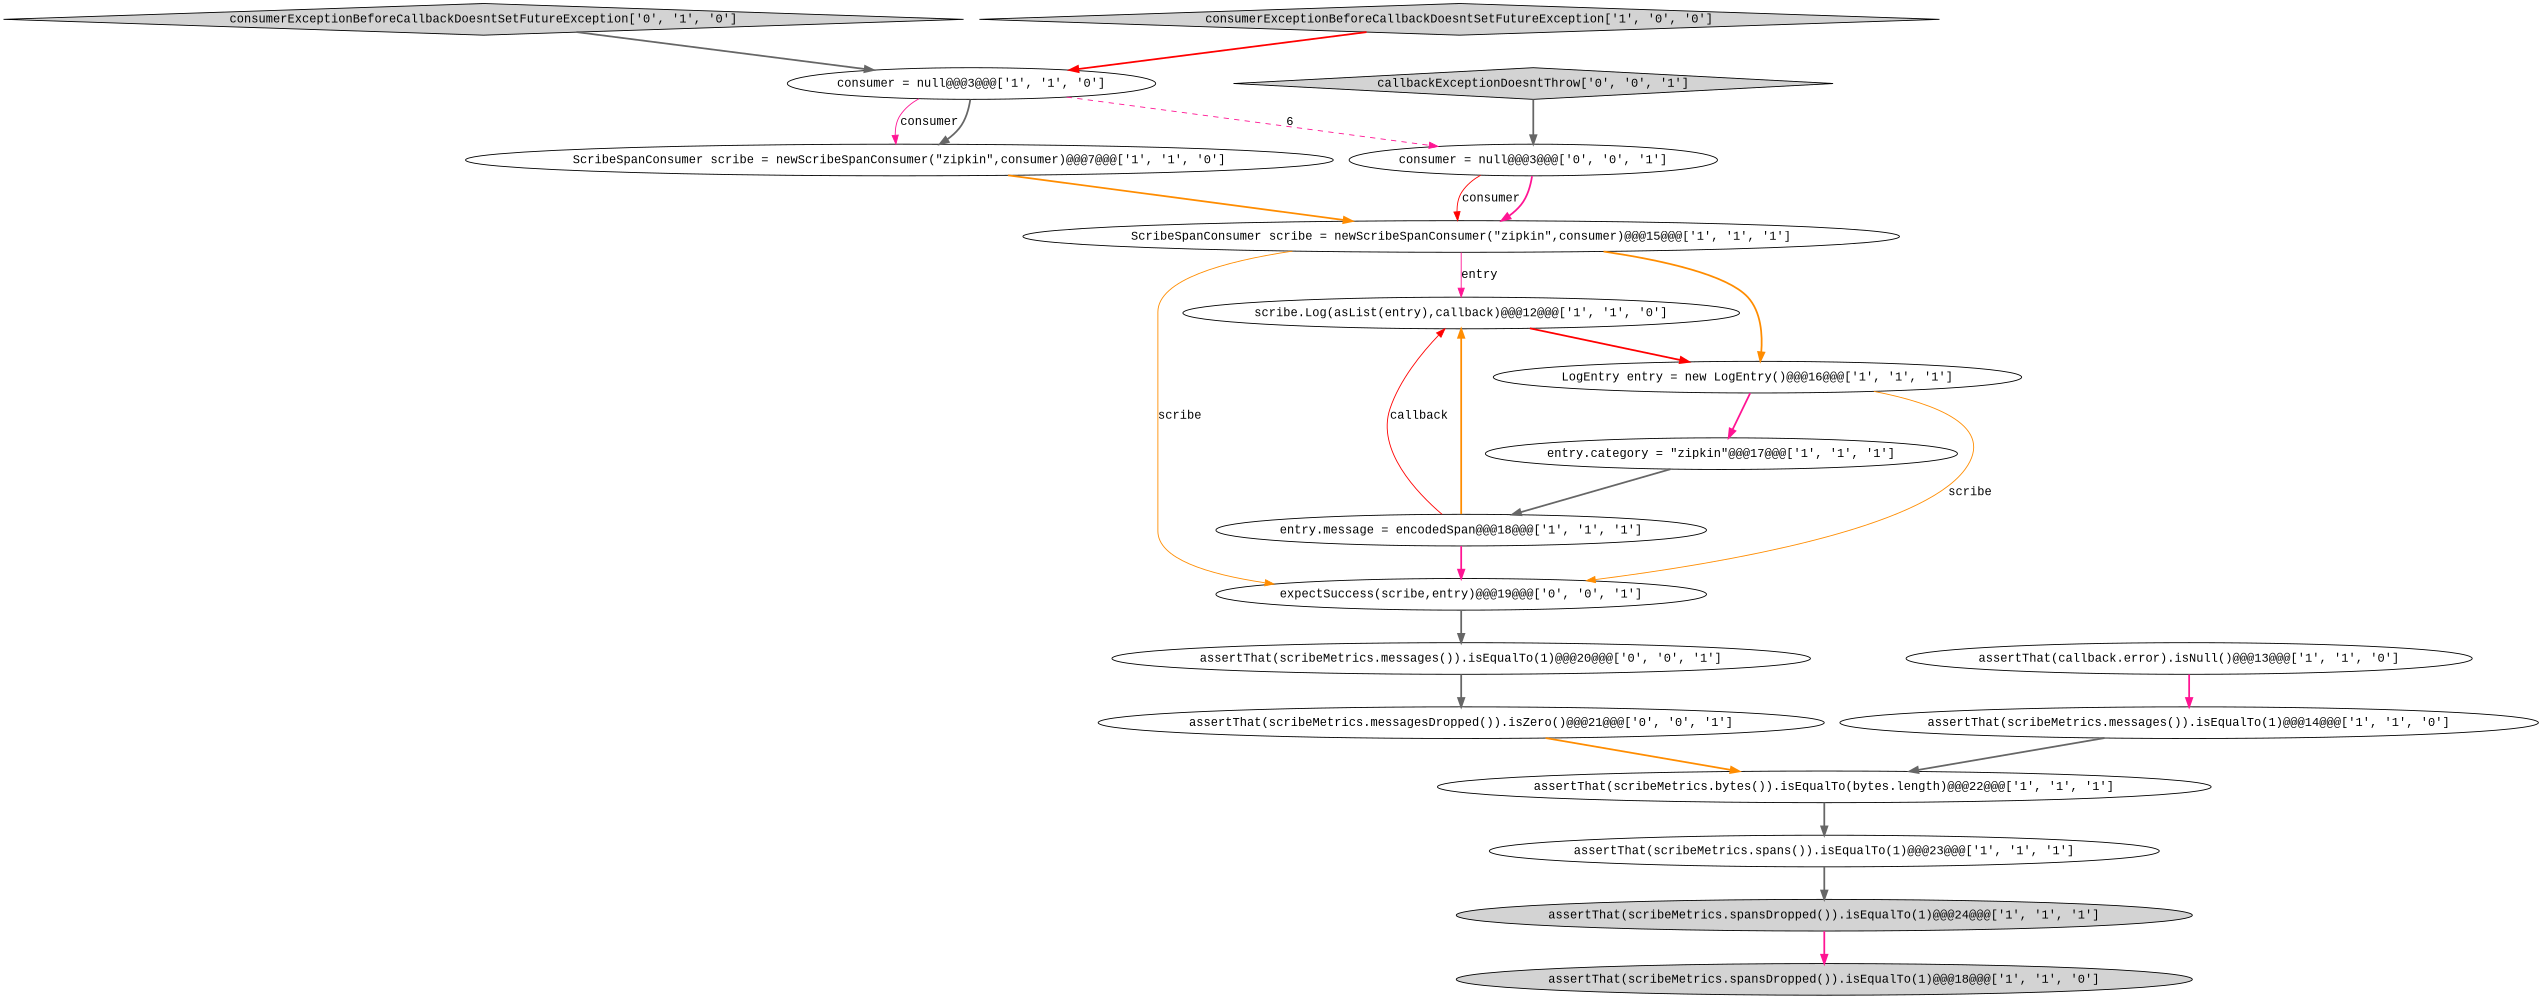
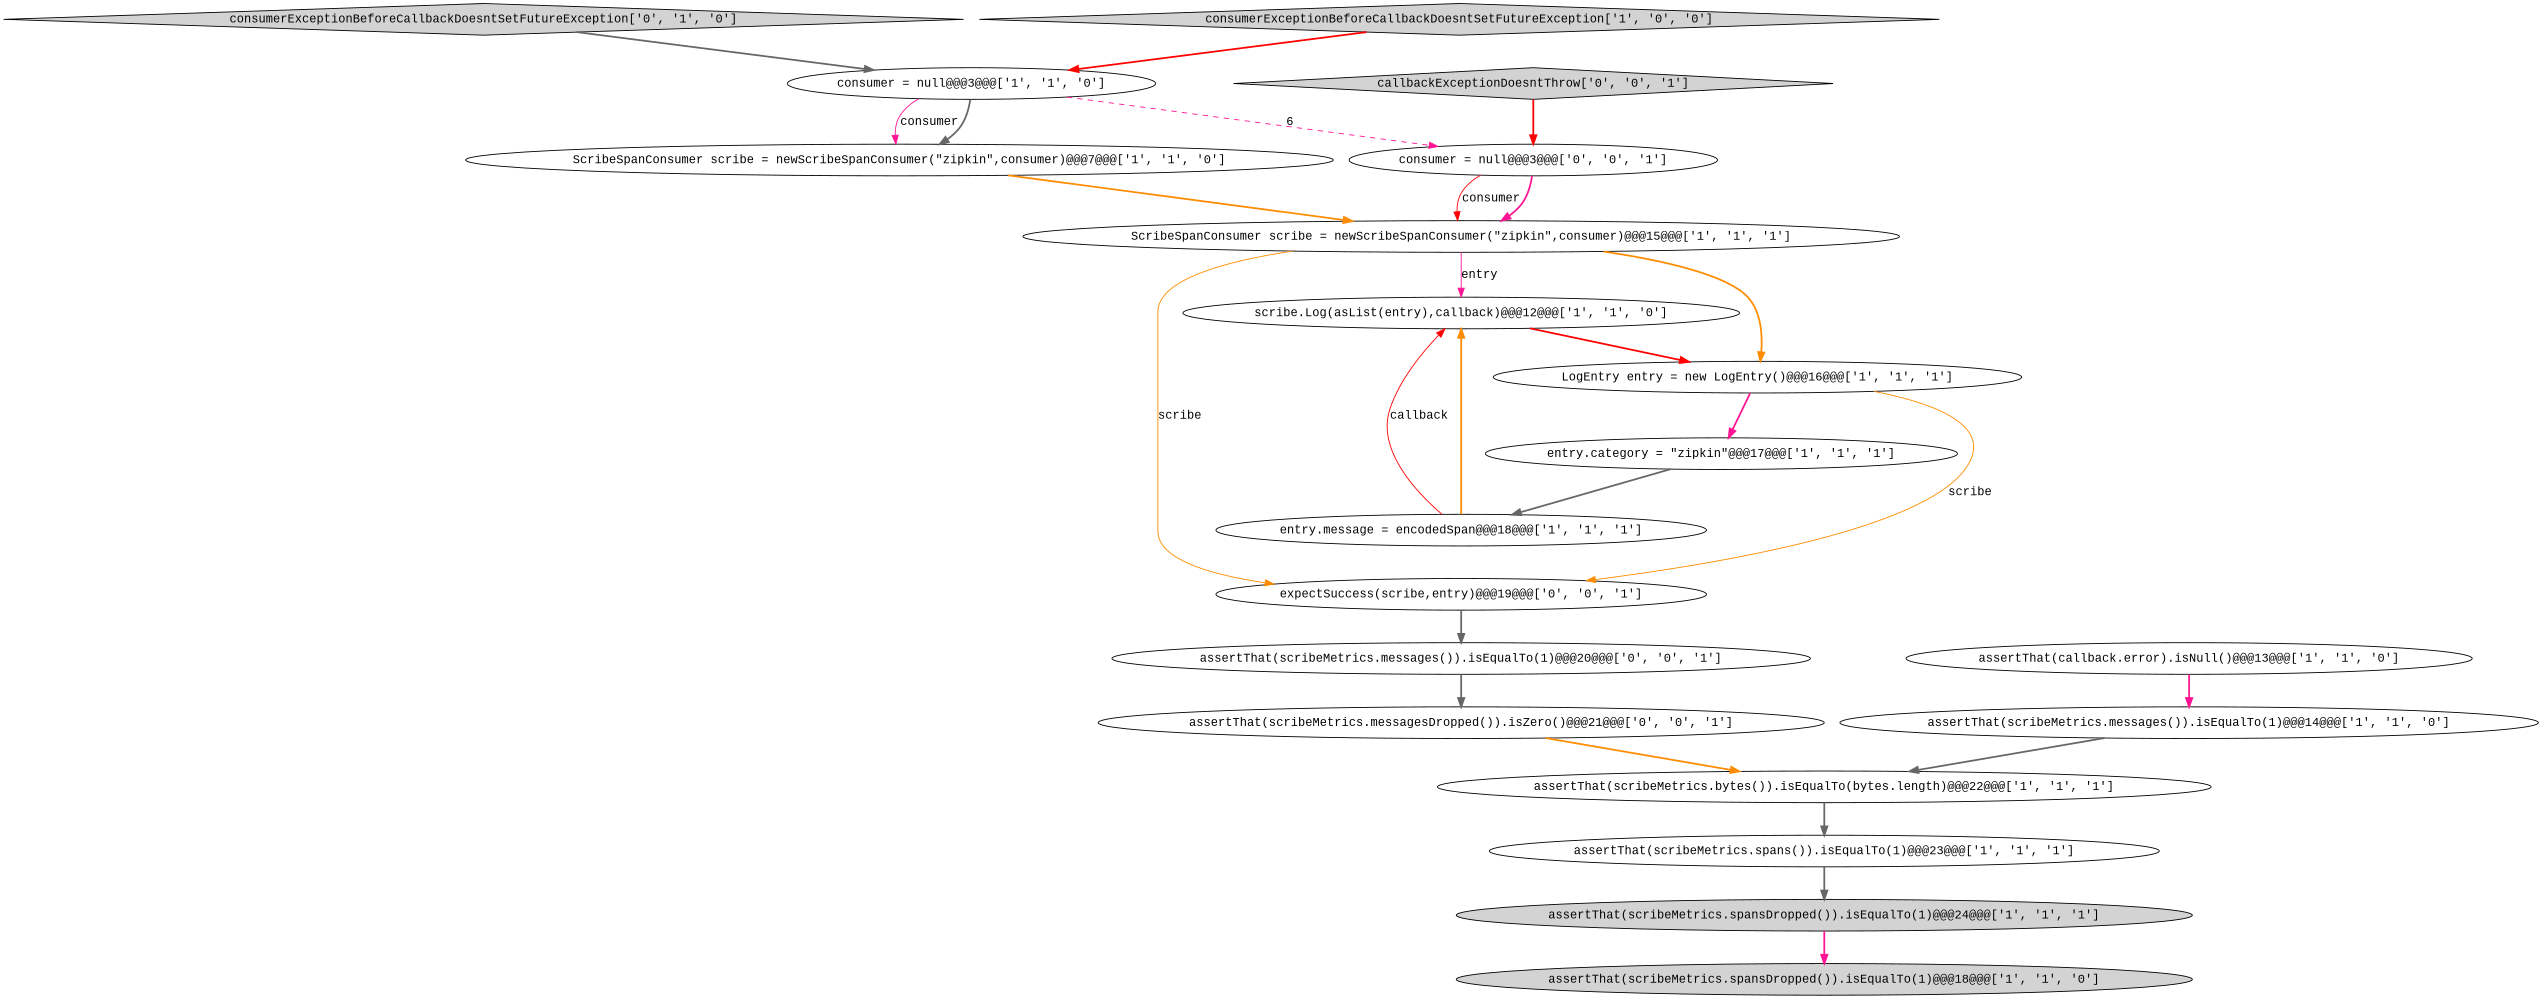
edge "callbackExceptionDoesntThrow['0', '0', '1']" -> "consumer = null@@@3@@@['0', '0', '1']": color gray40 -> red
edge "entry.message = encodedSpan@@@18@@@['1', '1', '1']" -> "expectSuccess(scribe,entry)@@@19@@@['0', '0', '1']": removed
